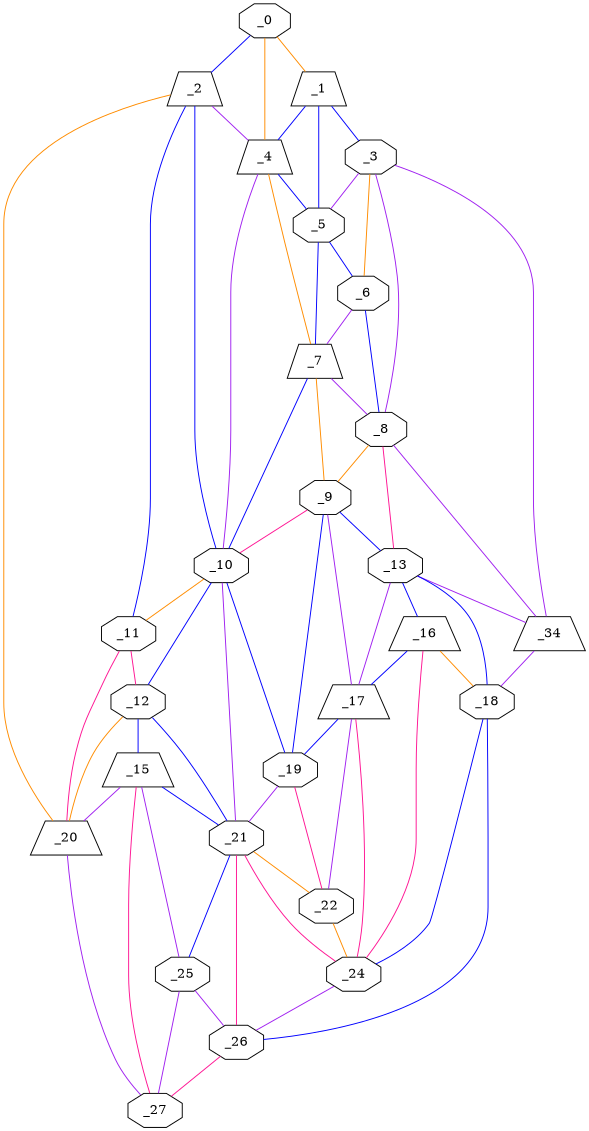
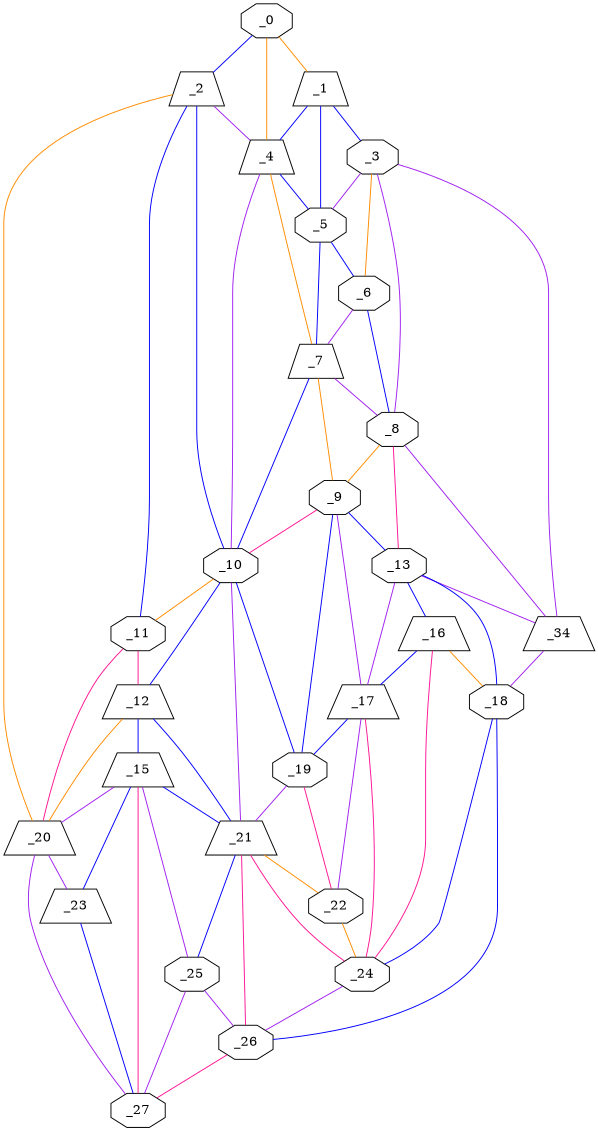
node "_12": shape octagon -> trapezium
node "_21": shape octagon -> trapezium
node "_23": added
